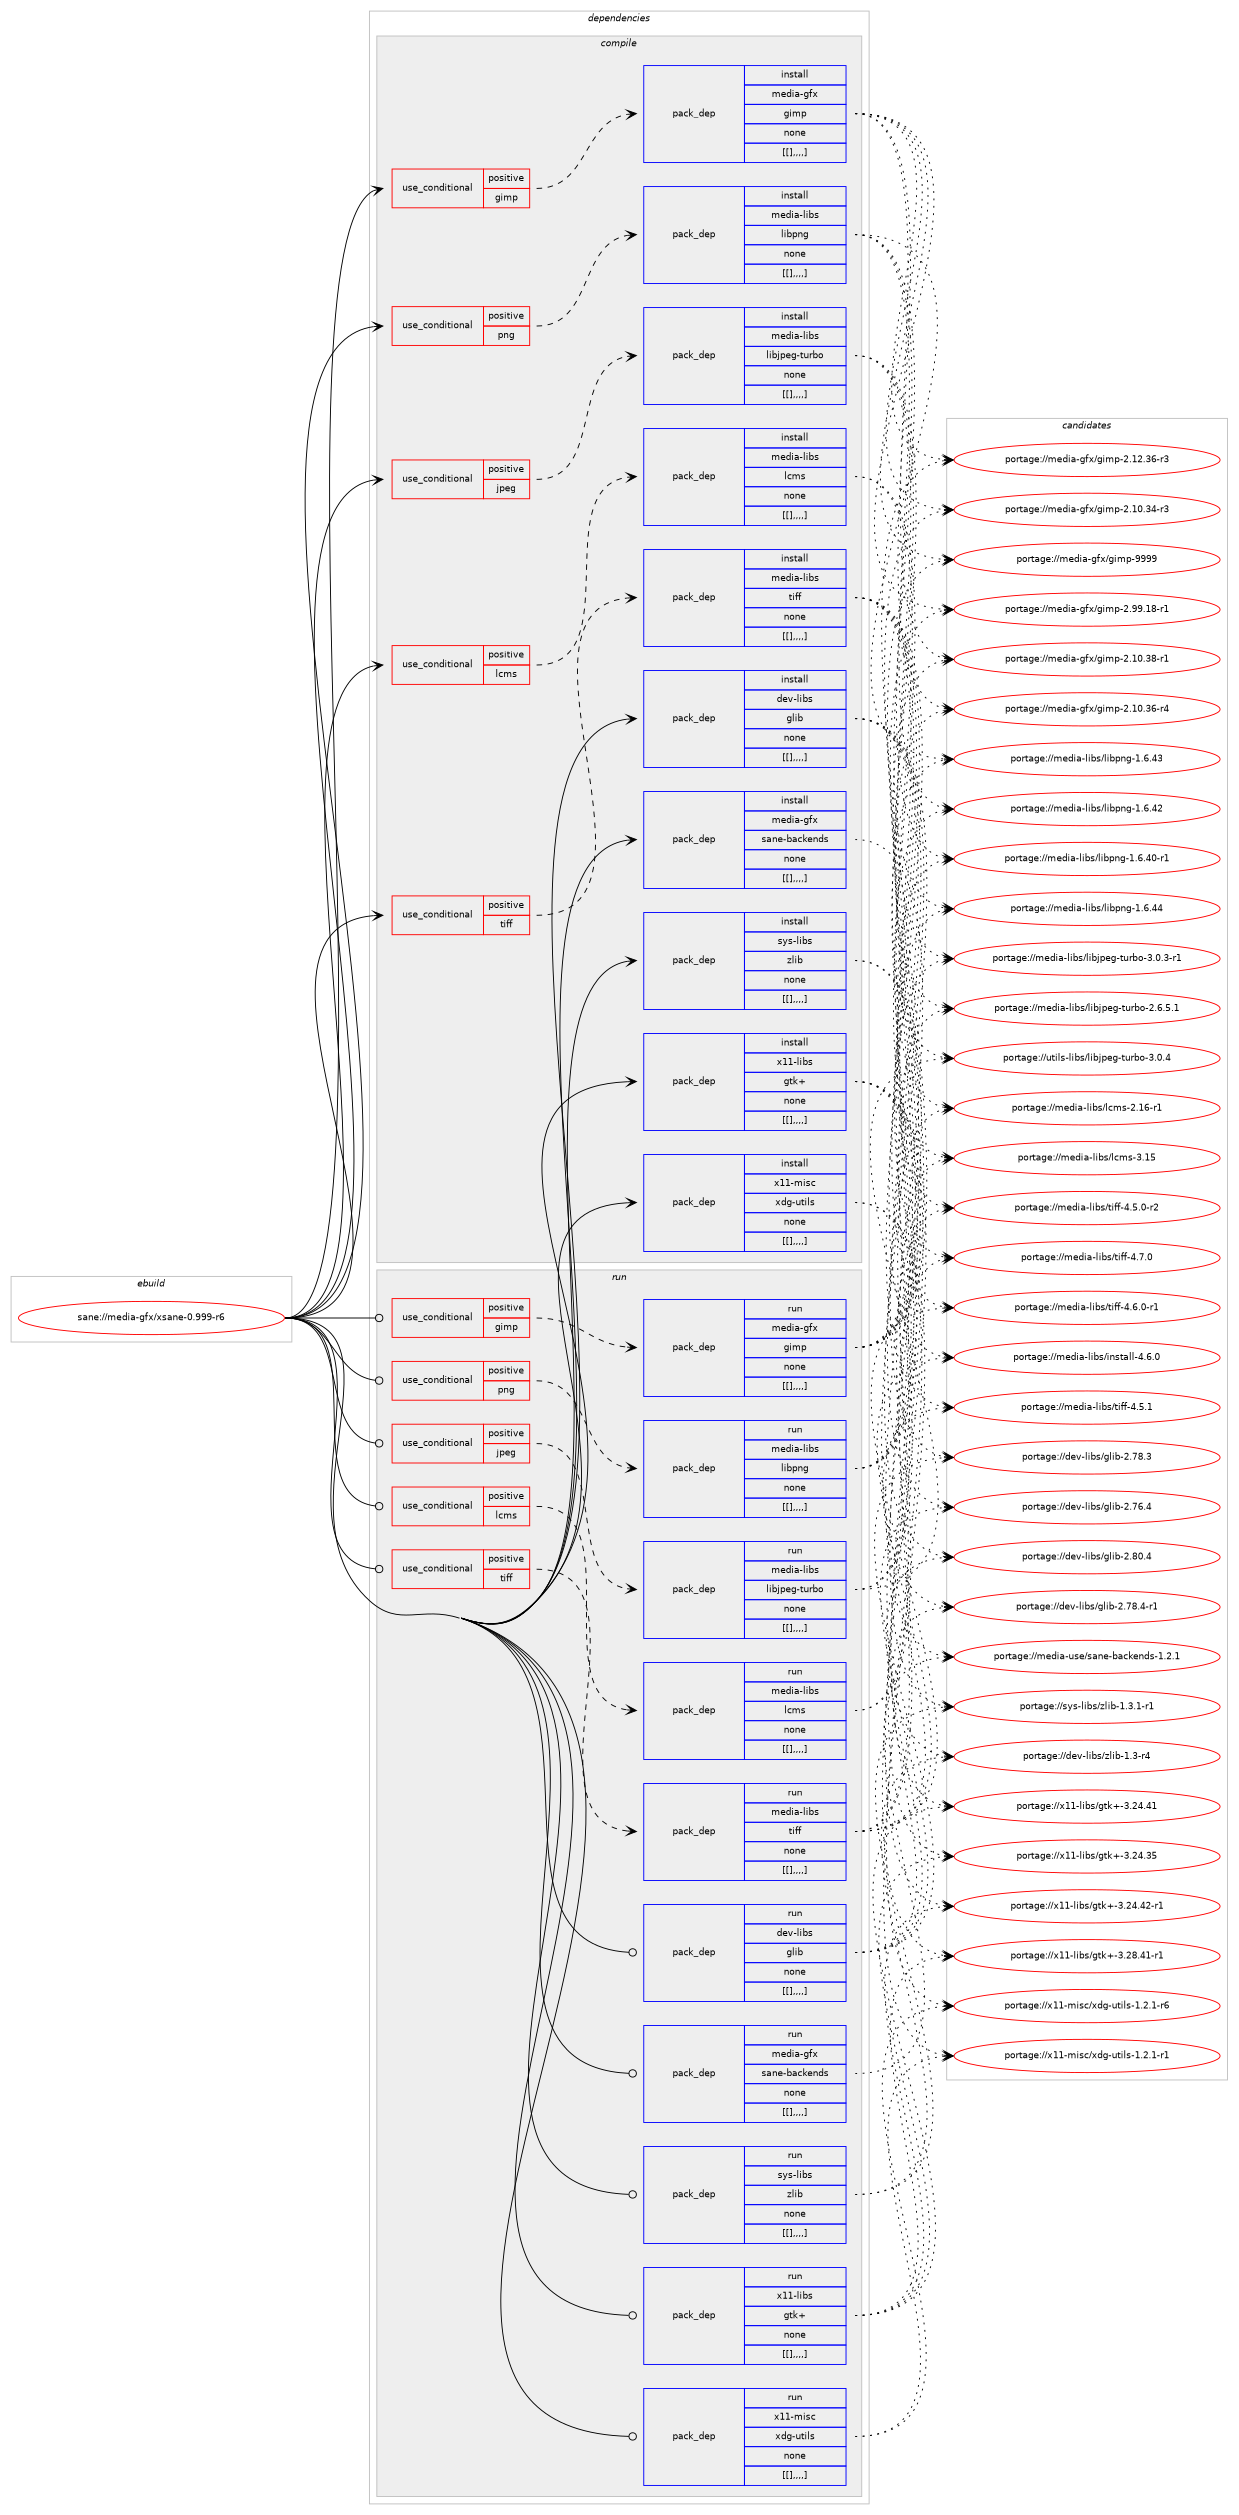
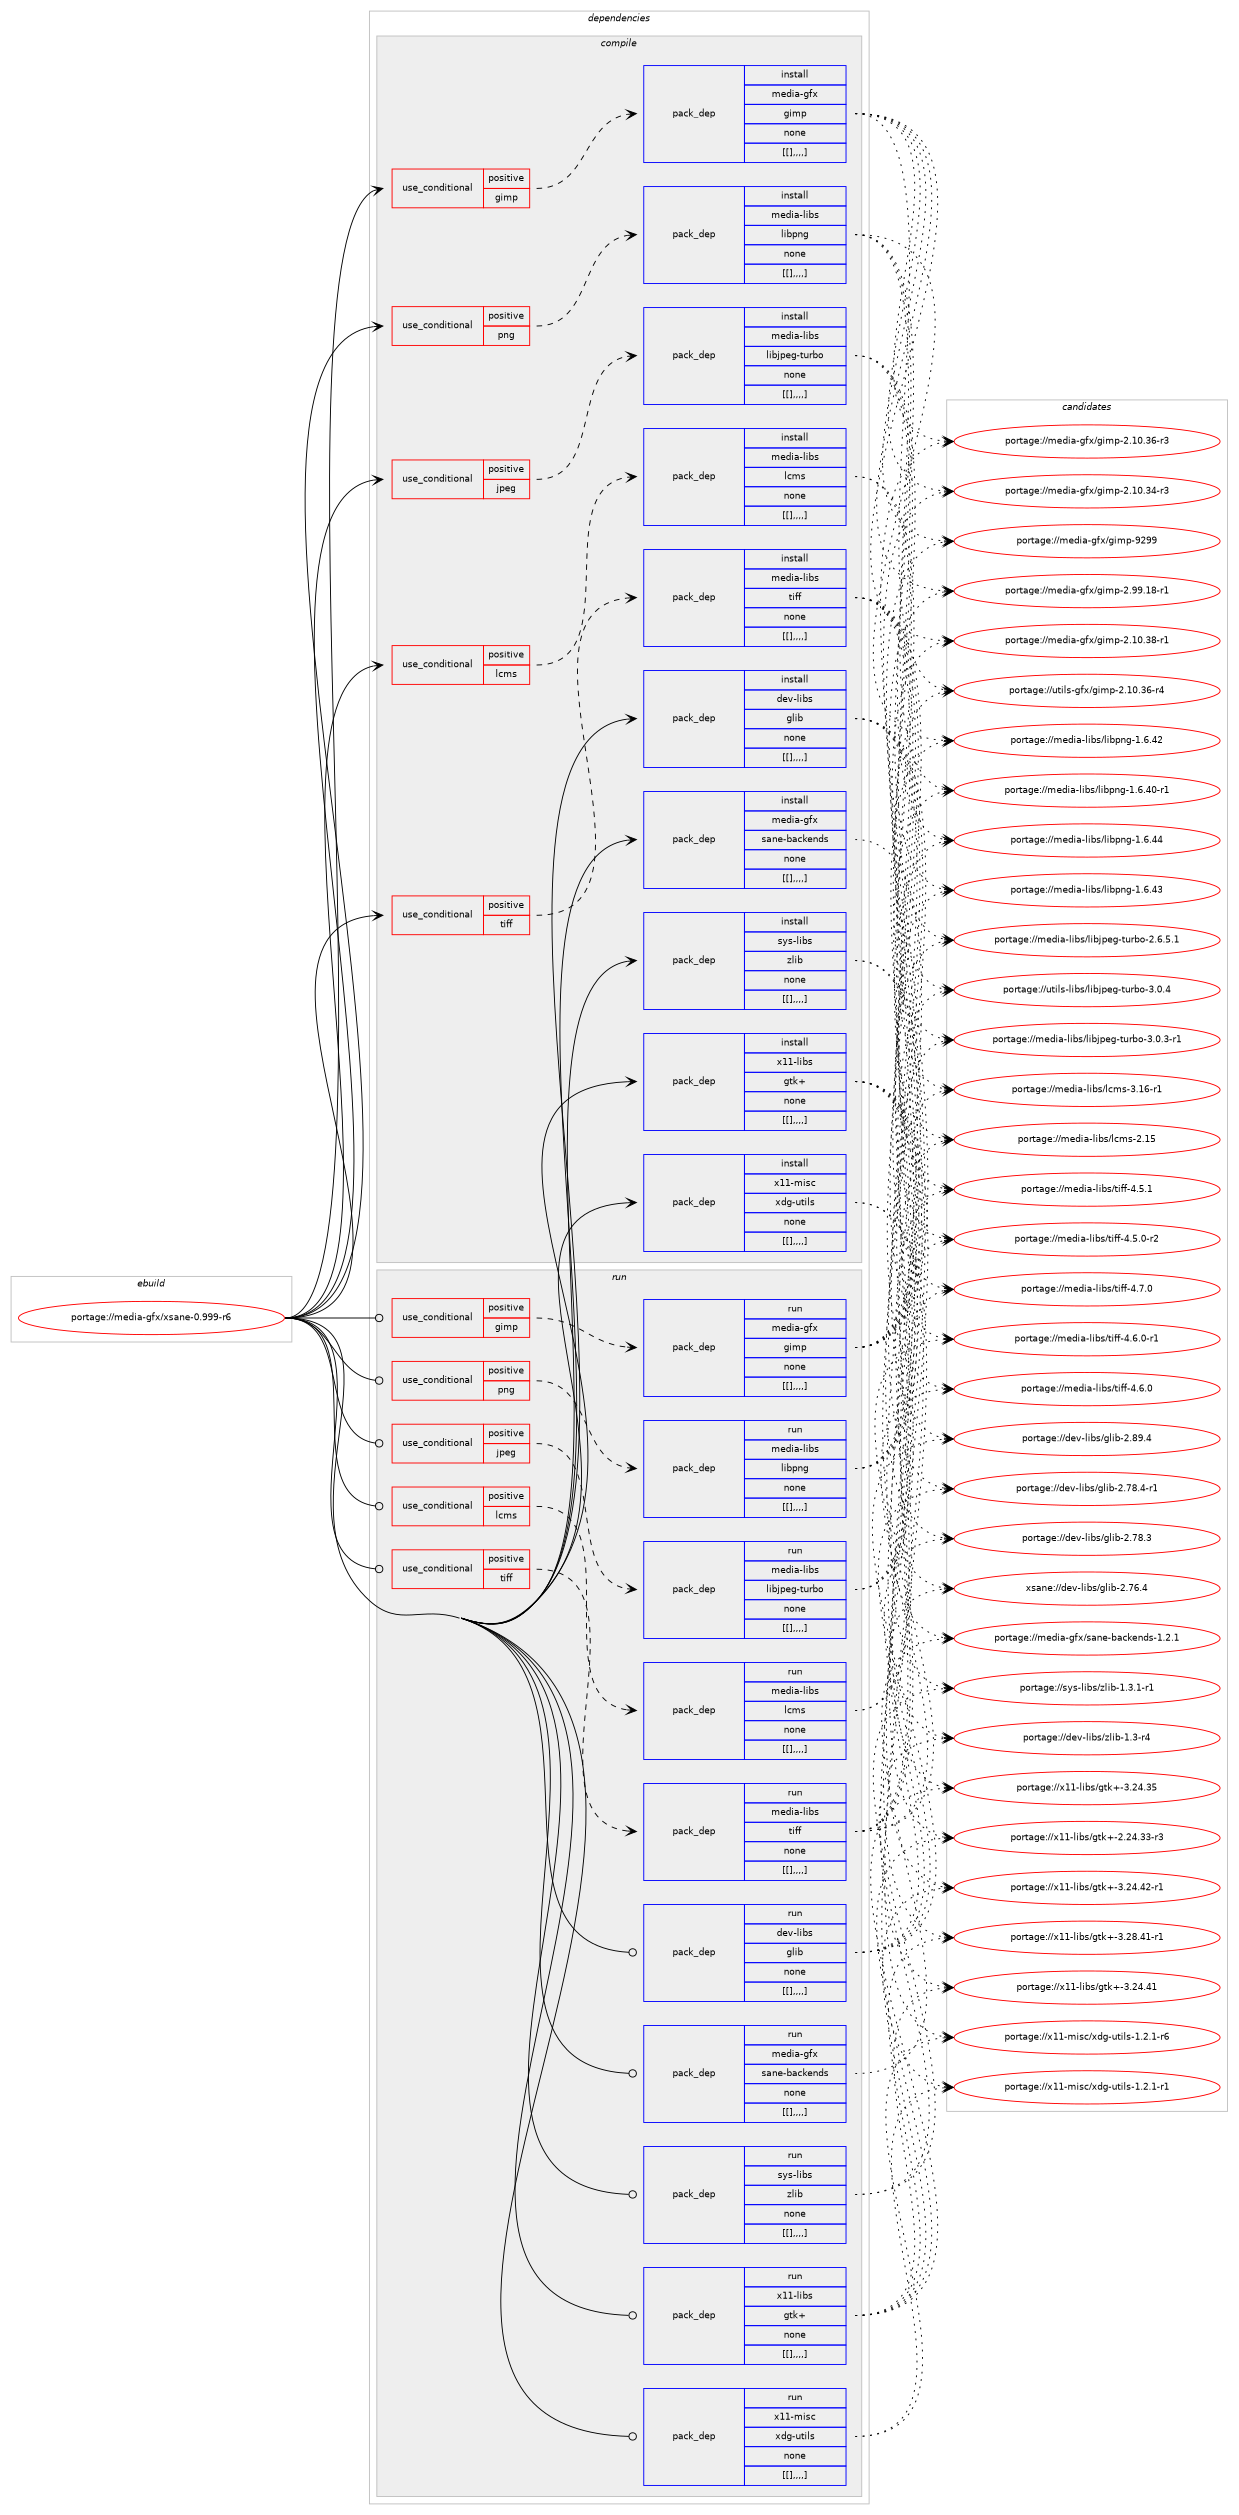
node "portage://media-gfx/gimp-2.12.36-r3": label "portage://media-gfx/gimp-2.12.36-r3" -> "portage://media-gfx/gimp-2.10.36-r3"
node "portage://media-gfx/gimp-9999": label "portage://media-gfx/gimp-9999" -> "portage://media-gfx/gimp-9299"
node "portage://media-gfx/gimp-2.10.36-r4": label "portage://media-gfx/gimp-2.10.36-r4" -> "portage://utils-gfx/gimp-2.10.36-r4"
node "portage://media-libs/lcms-2.16-r1": label "portage://media-libs/lcms-2.16-r1" -> "portage://media-libs/lcms-3.16-r1"
node "portage://media-libs/lcms-3.15": label "portage://media-libs/lcms-3.15" -> "portage://media-libs/lcms-2.15"
node "sane://media-gfx/xsane-0.999-r6": label "sane://media-gfx/xsane-0.999-r6" -> "portage://media-gfx/xsane-0.999-r6"
node "portage://media-libs/install-4.6.0": label "portage://media-libs/install-4.6.0" -> "portage://media-libs/tiff-4.6.0"
node "portage://dev-libs/glib-2.76.4": label "portage://dev-libs/glib-2.76.4" -> "xsane://dev-libs/glib-2.76.4"
node "portage://dev-libs/glib-2.80.4": label "portage://dev-libs/glib-2.80.4" -> "portage://dev-libs/glib-2.89.4"
node "portage://media-use/sane-backends-1.2.1": label "portage://media-use/sane-backends-1.2.1" -> "portage://media-gfx/sane-backends-1.2.1"
node "portage://x11-libs/gtk+-2.24.33-r3": added
